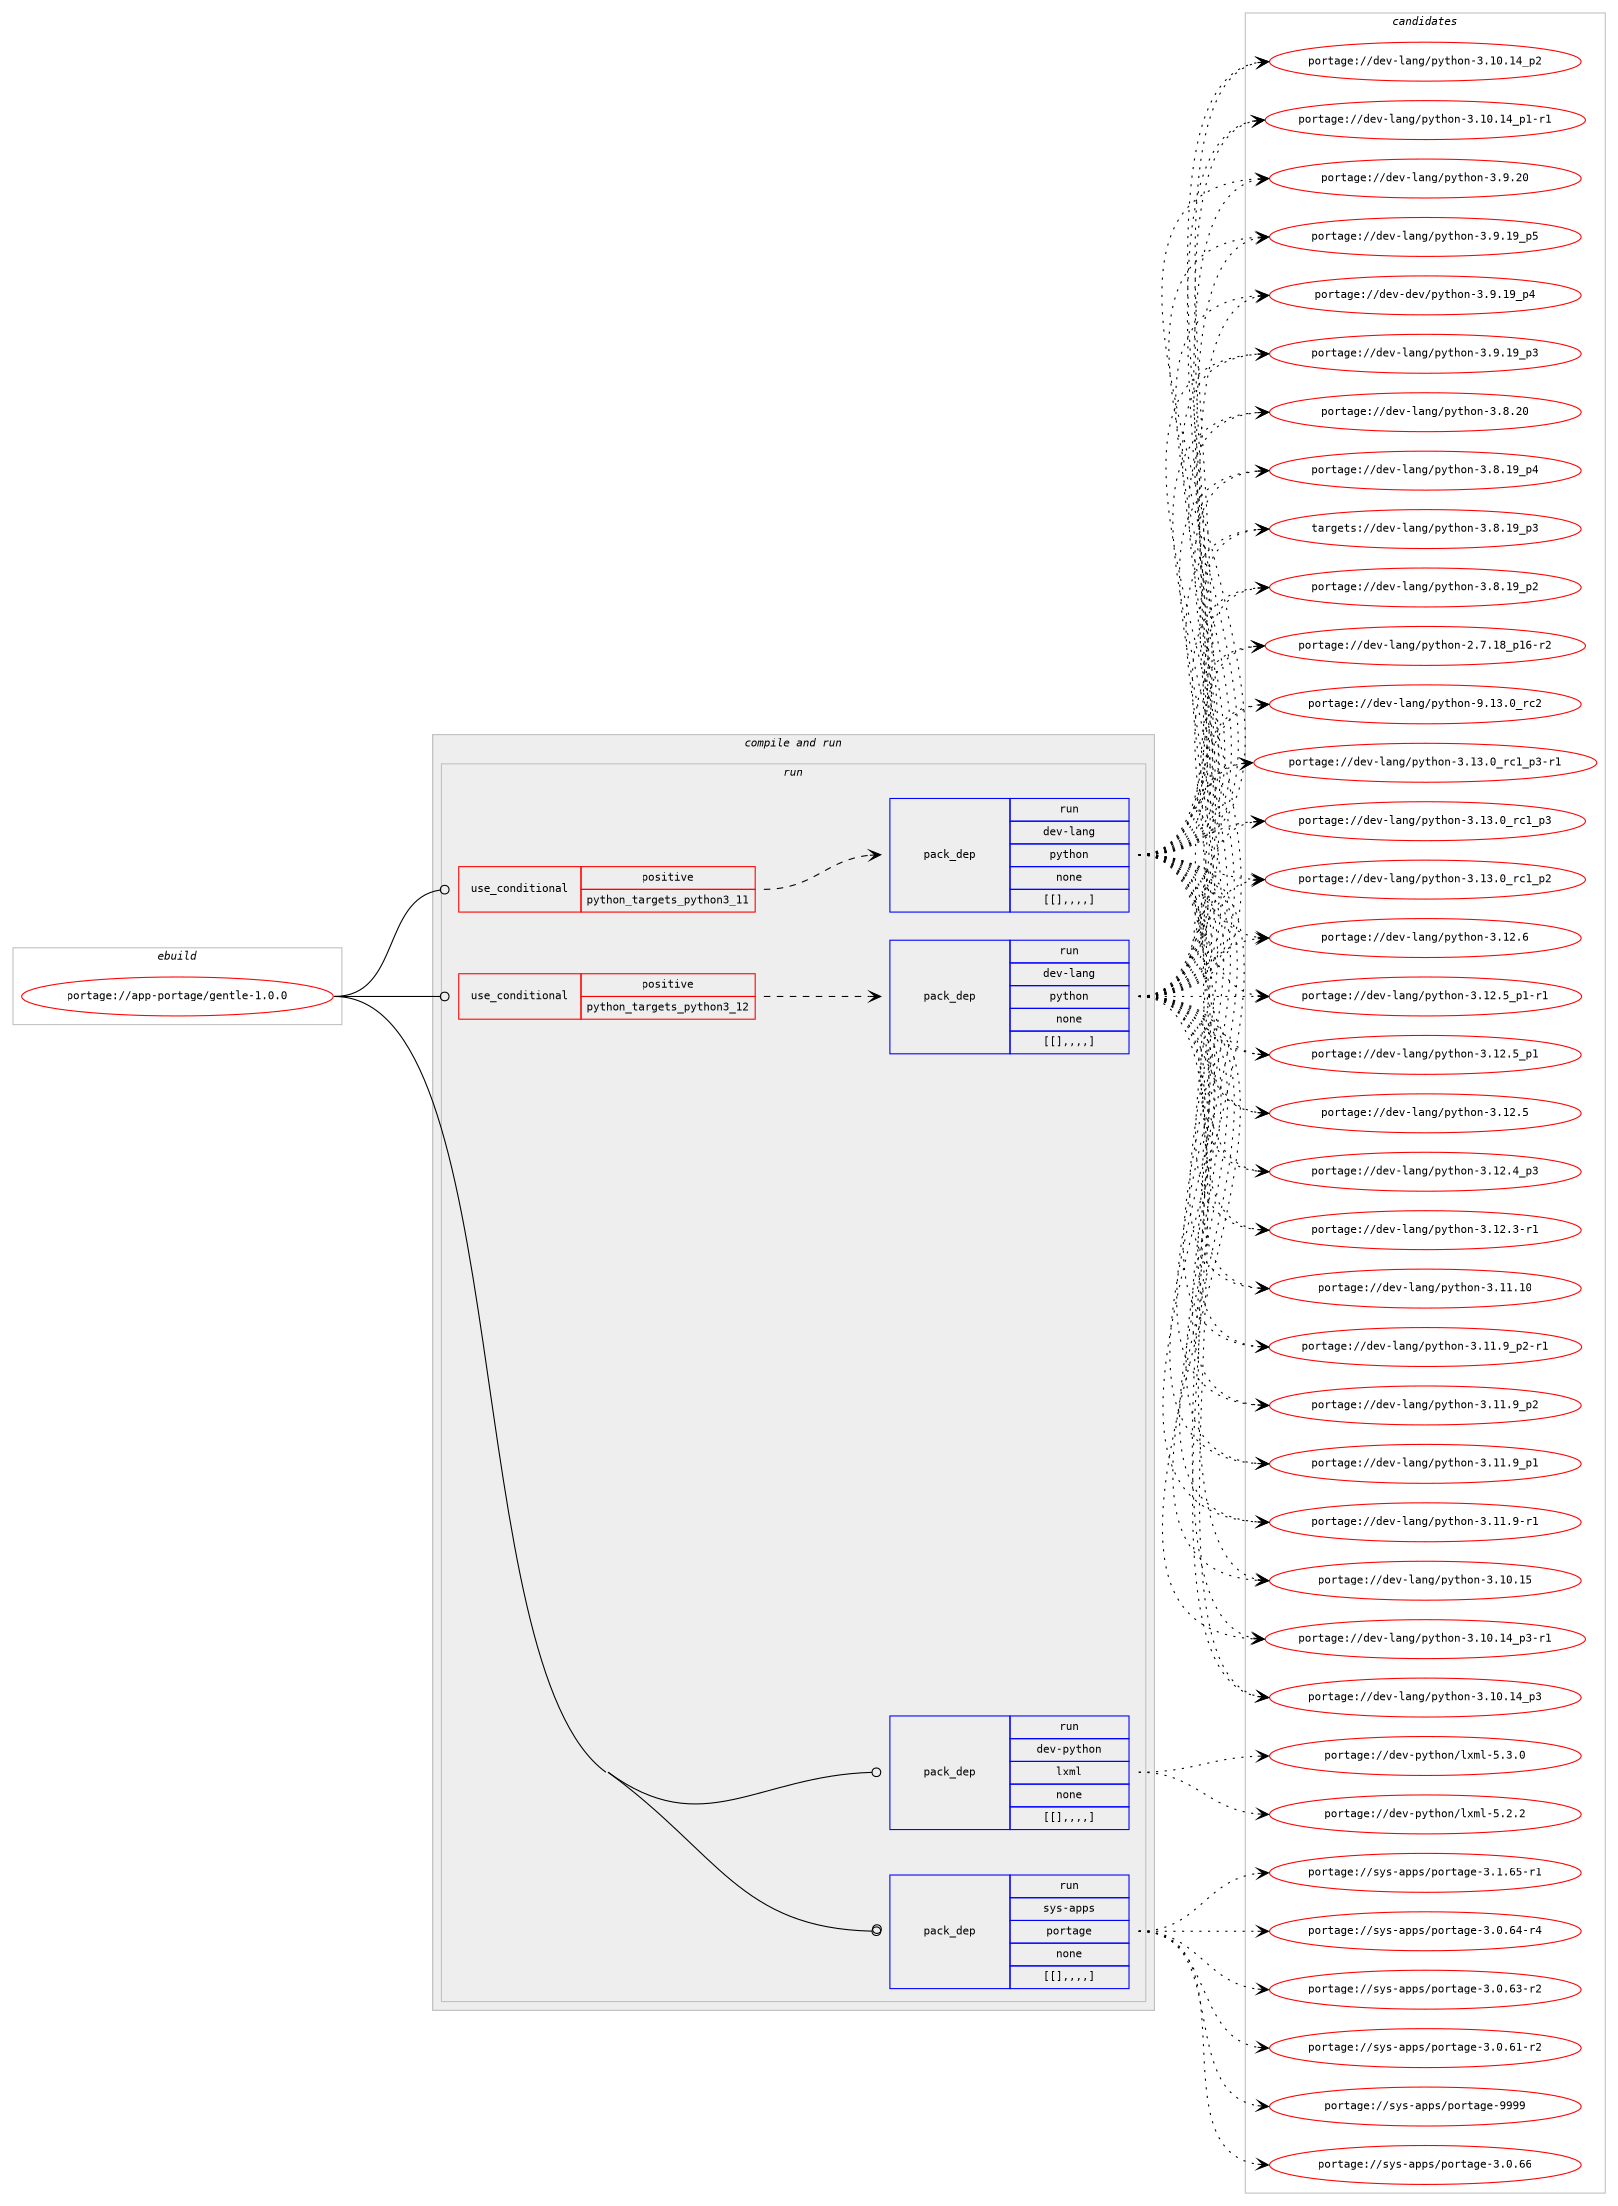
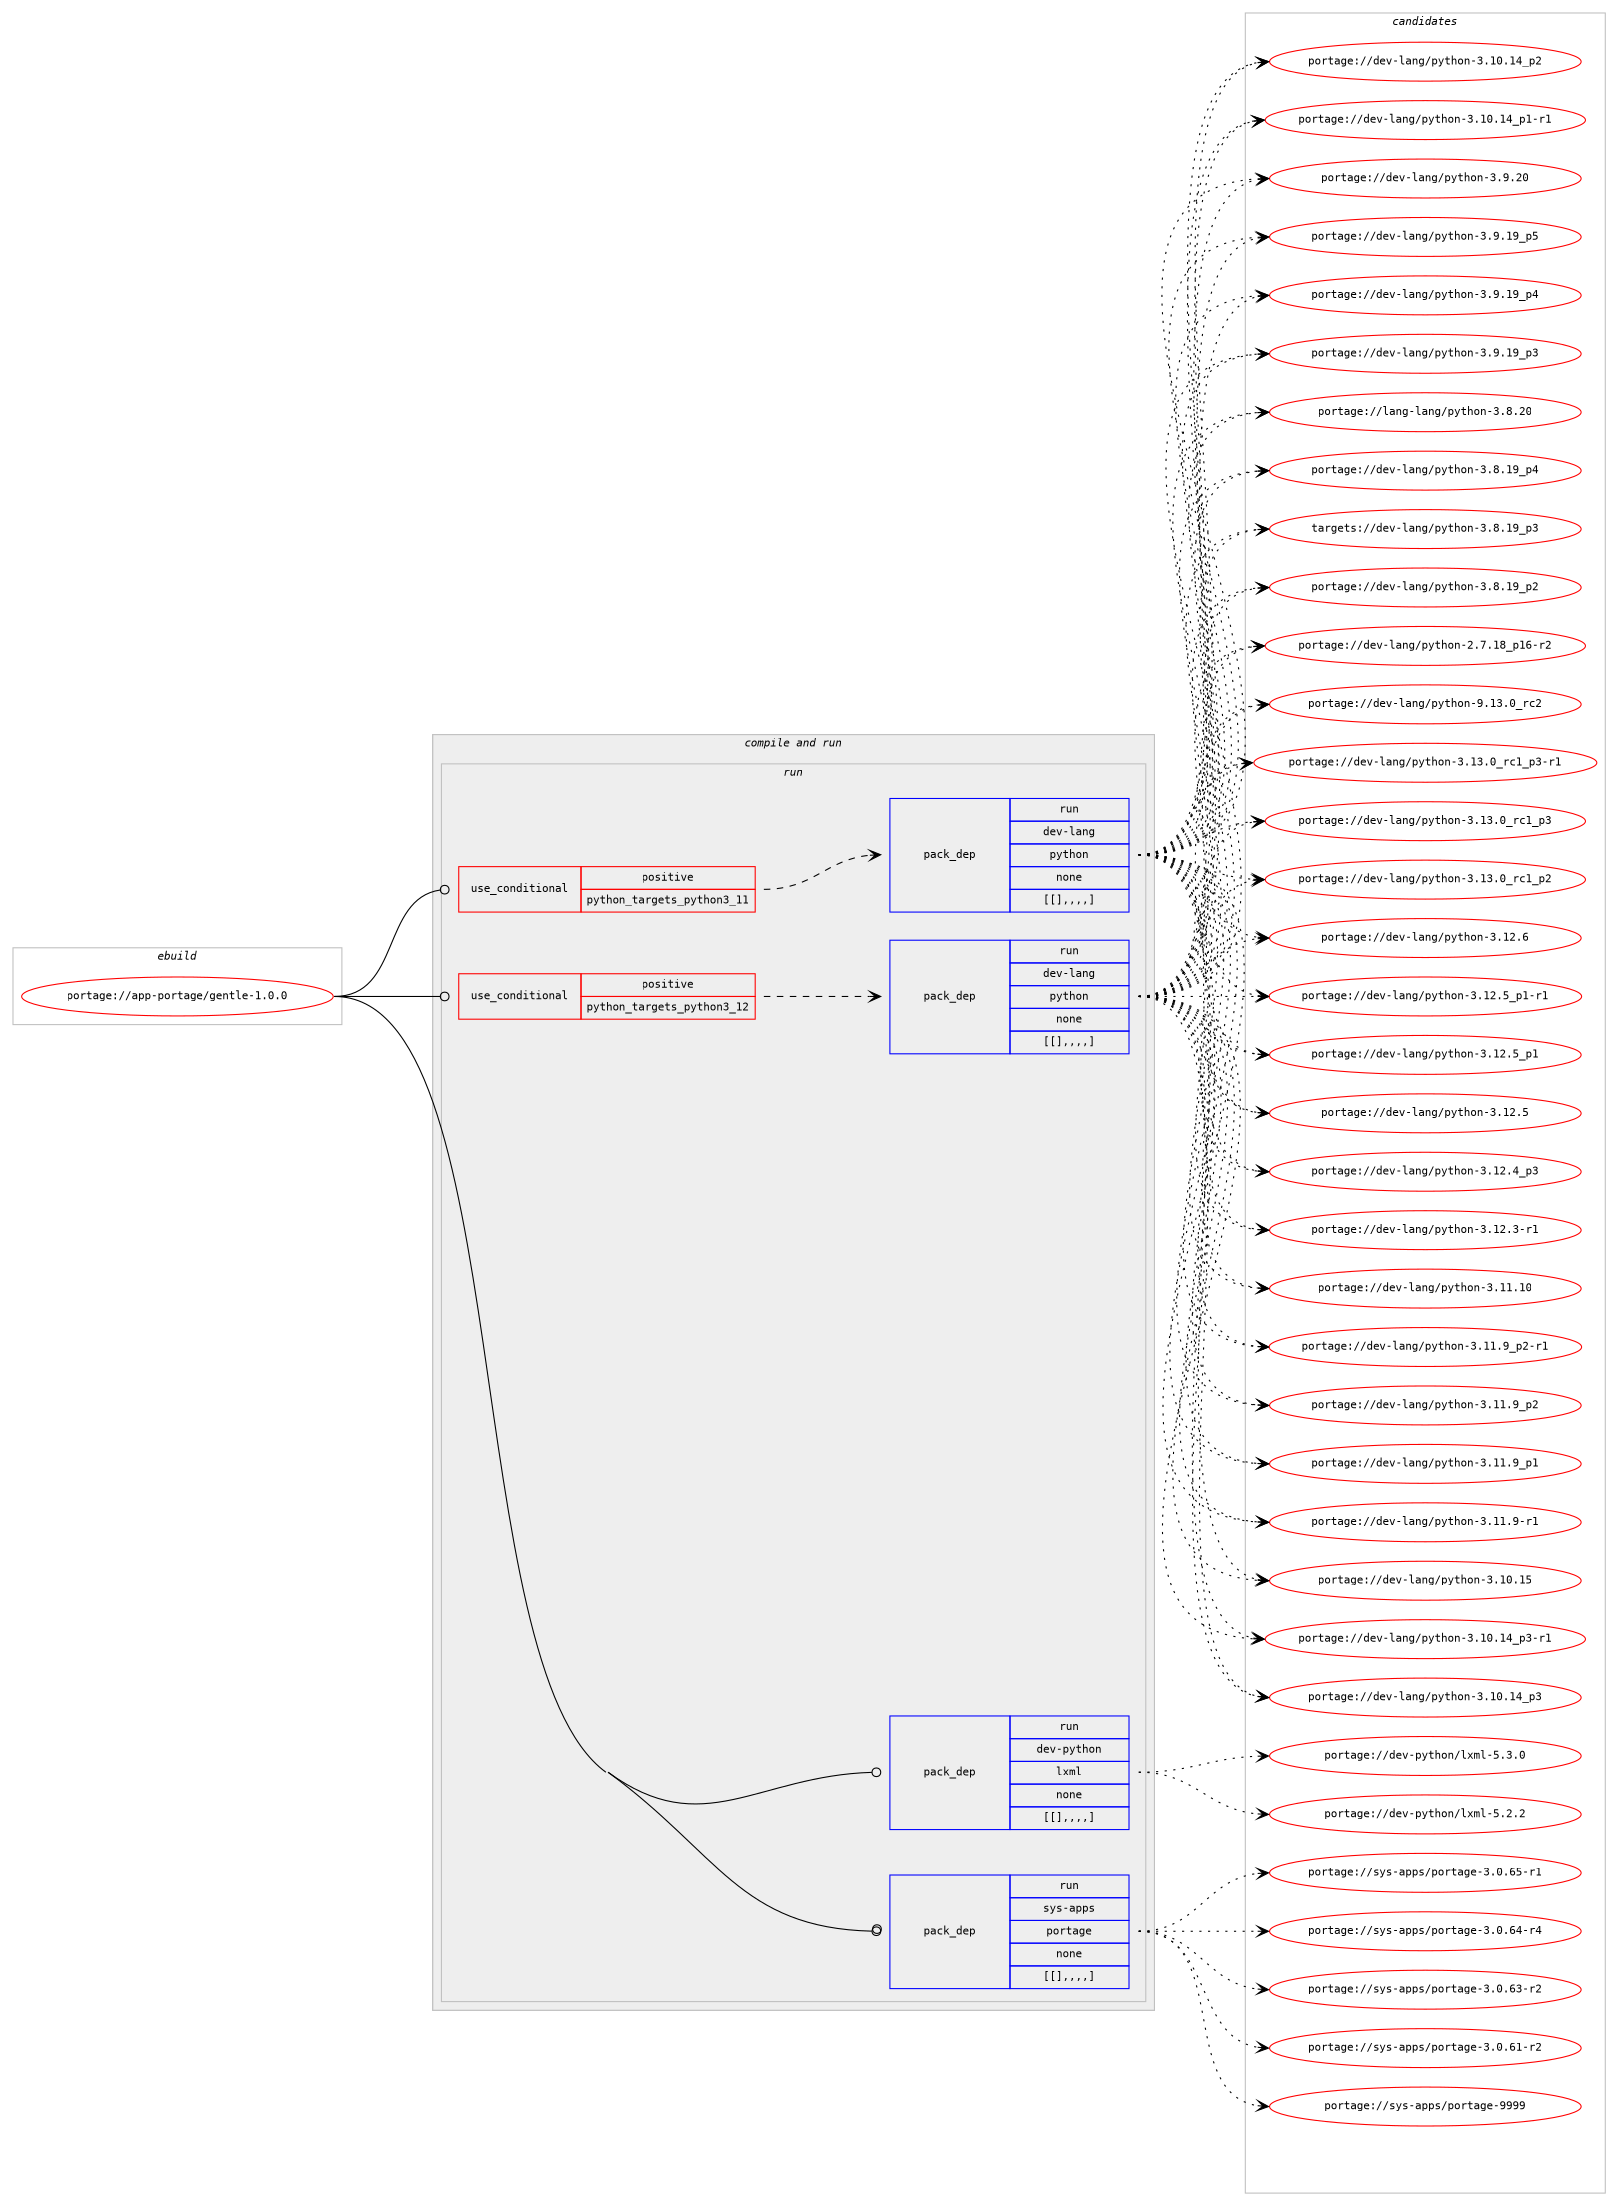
node "portage://dev-dev/python-3.9.19_p4": label "portage://dev-dev/python-3.9.19_p4" -> "portage://dev-lang/python-3.9.19_p4"
node "portage://dev-lang/python-3.8.20": label "portage://dev-lang/python-3.8.20" -> "portage://lang-lang/python-3.8.20"
node "portage://sys-apps/portage-3.1.65-r1": label "portage://sys-apps/portage-3.1.65-r1" -> "portage://sys-apps/portage-3.0.65-r1"
node "portage://sys-apps/portage-3.0.66": removed
